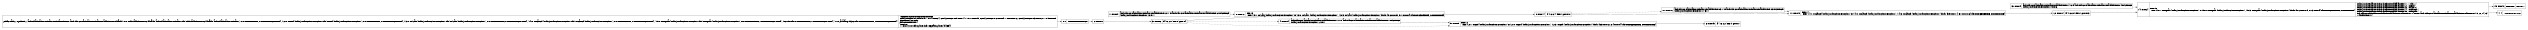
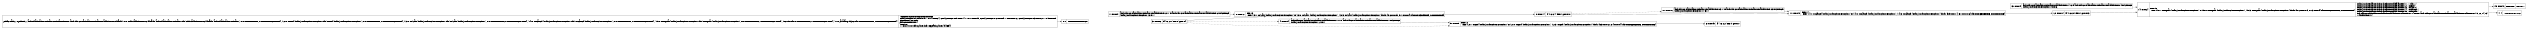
node "2: 0x0000": removed
